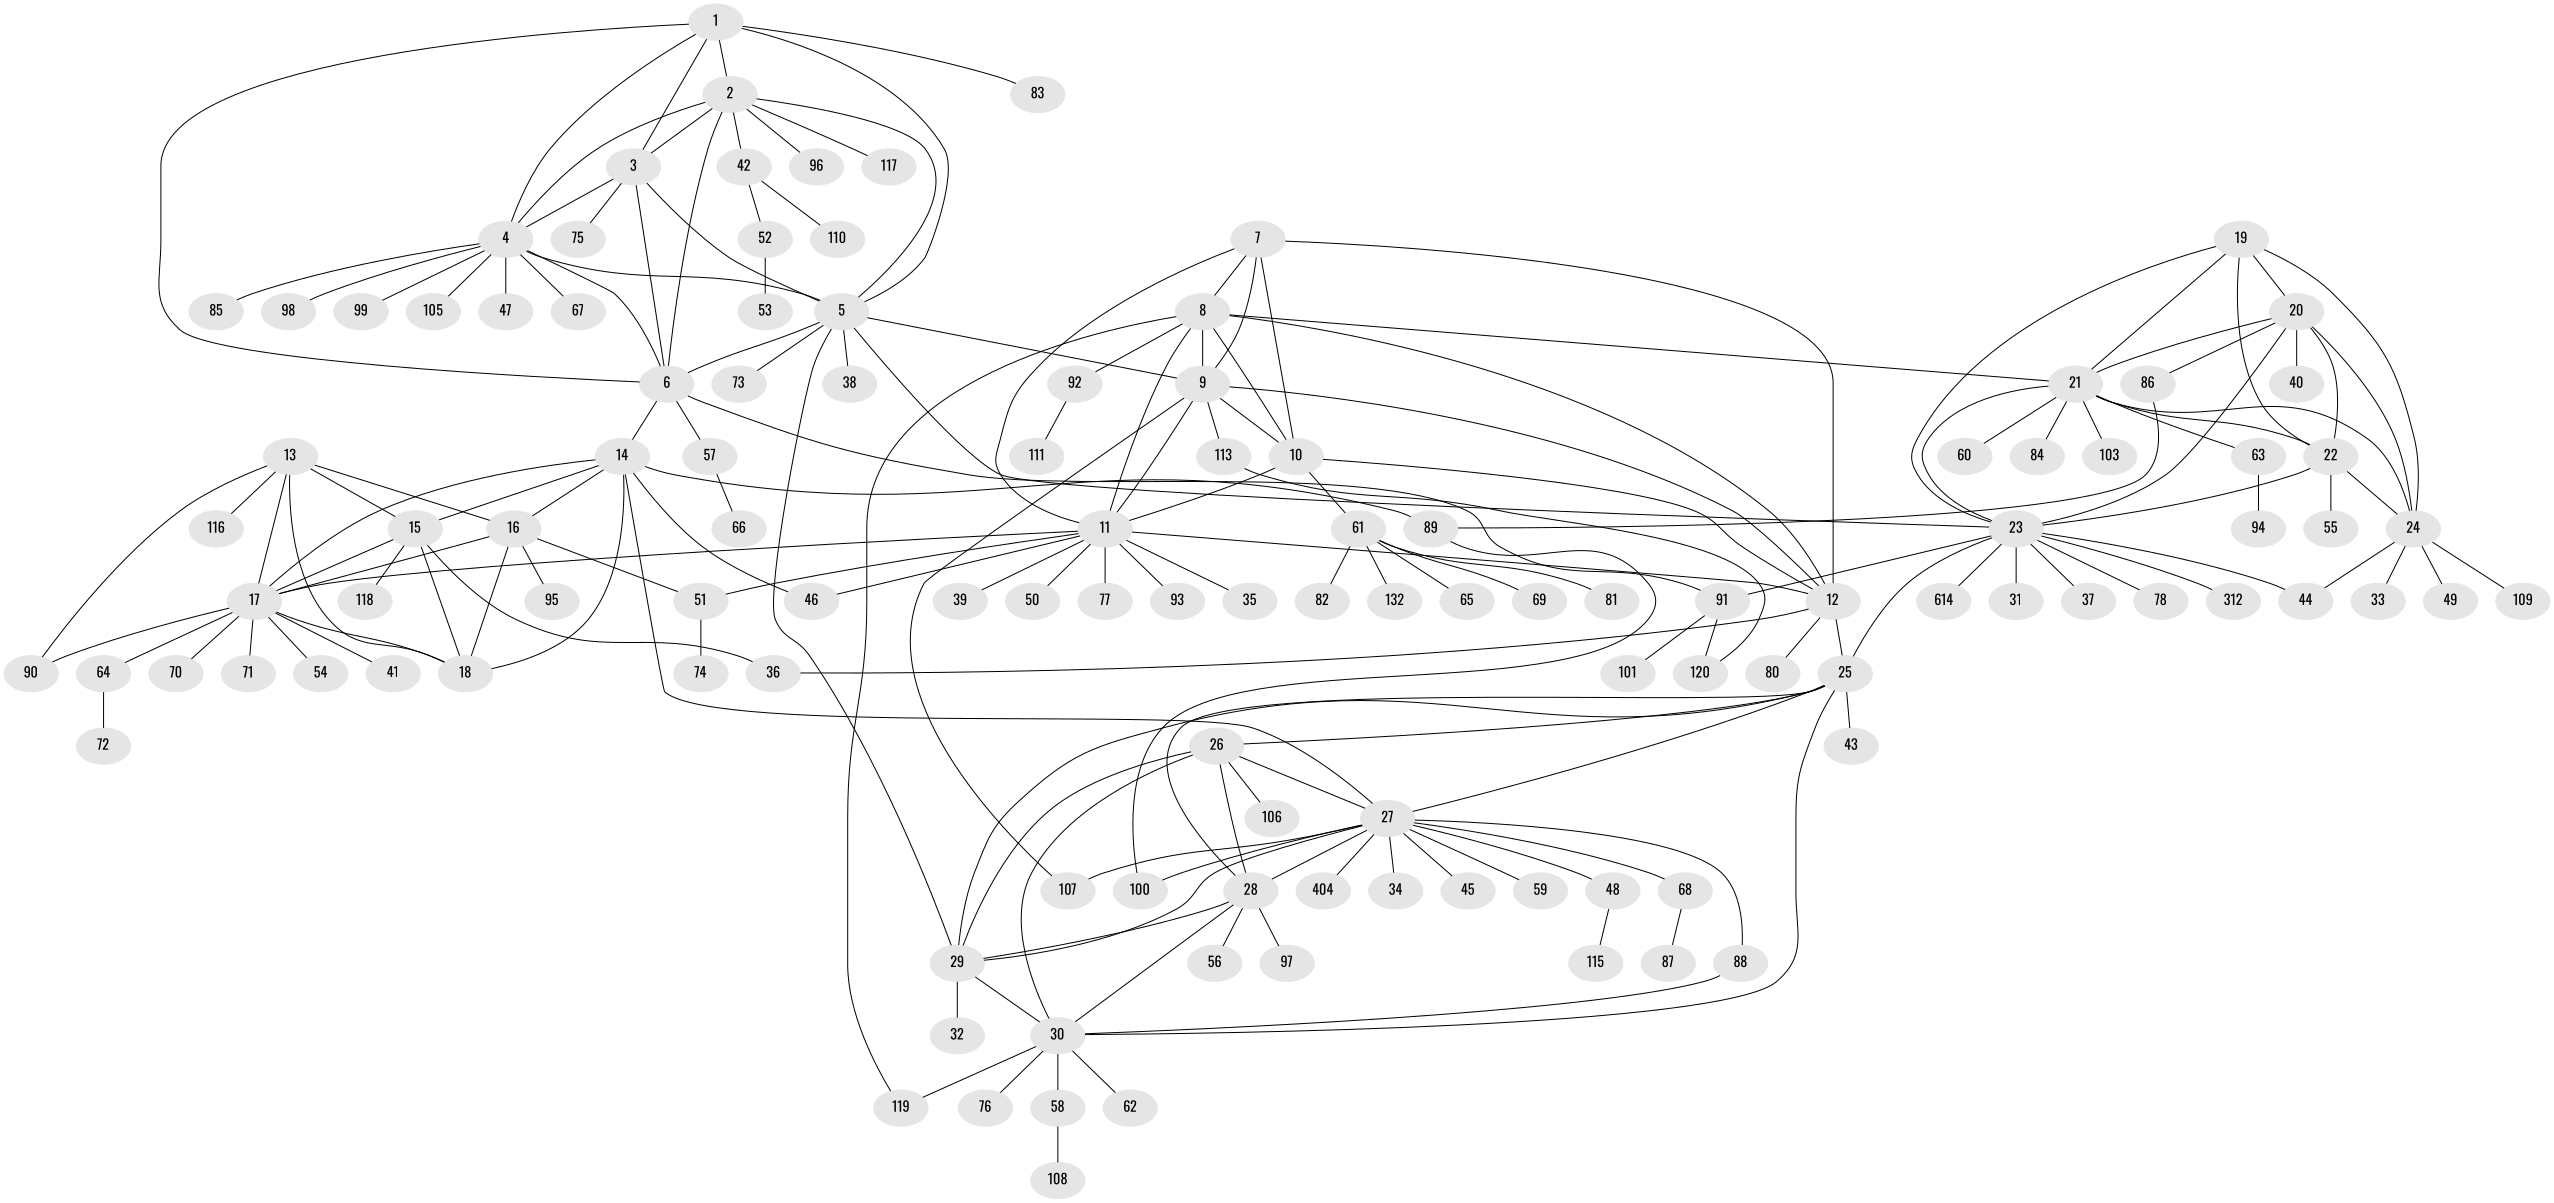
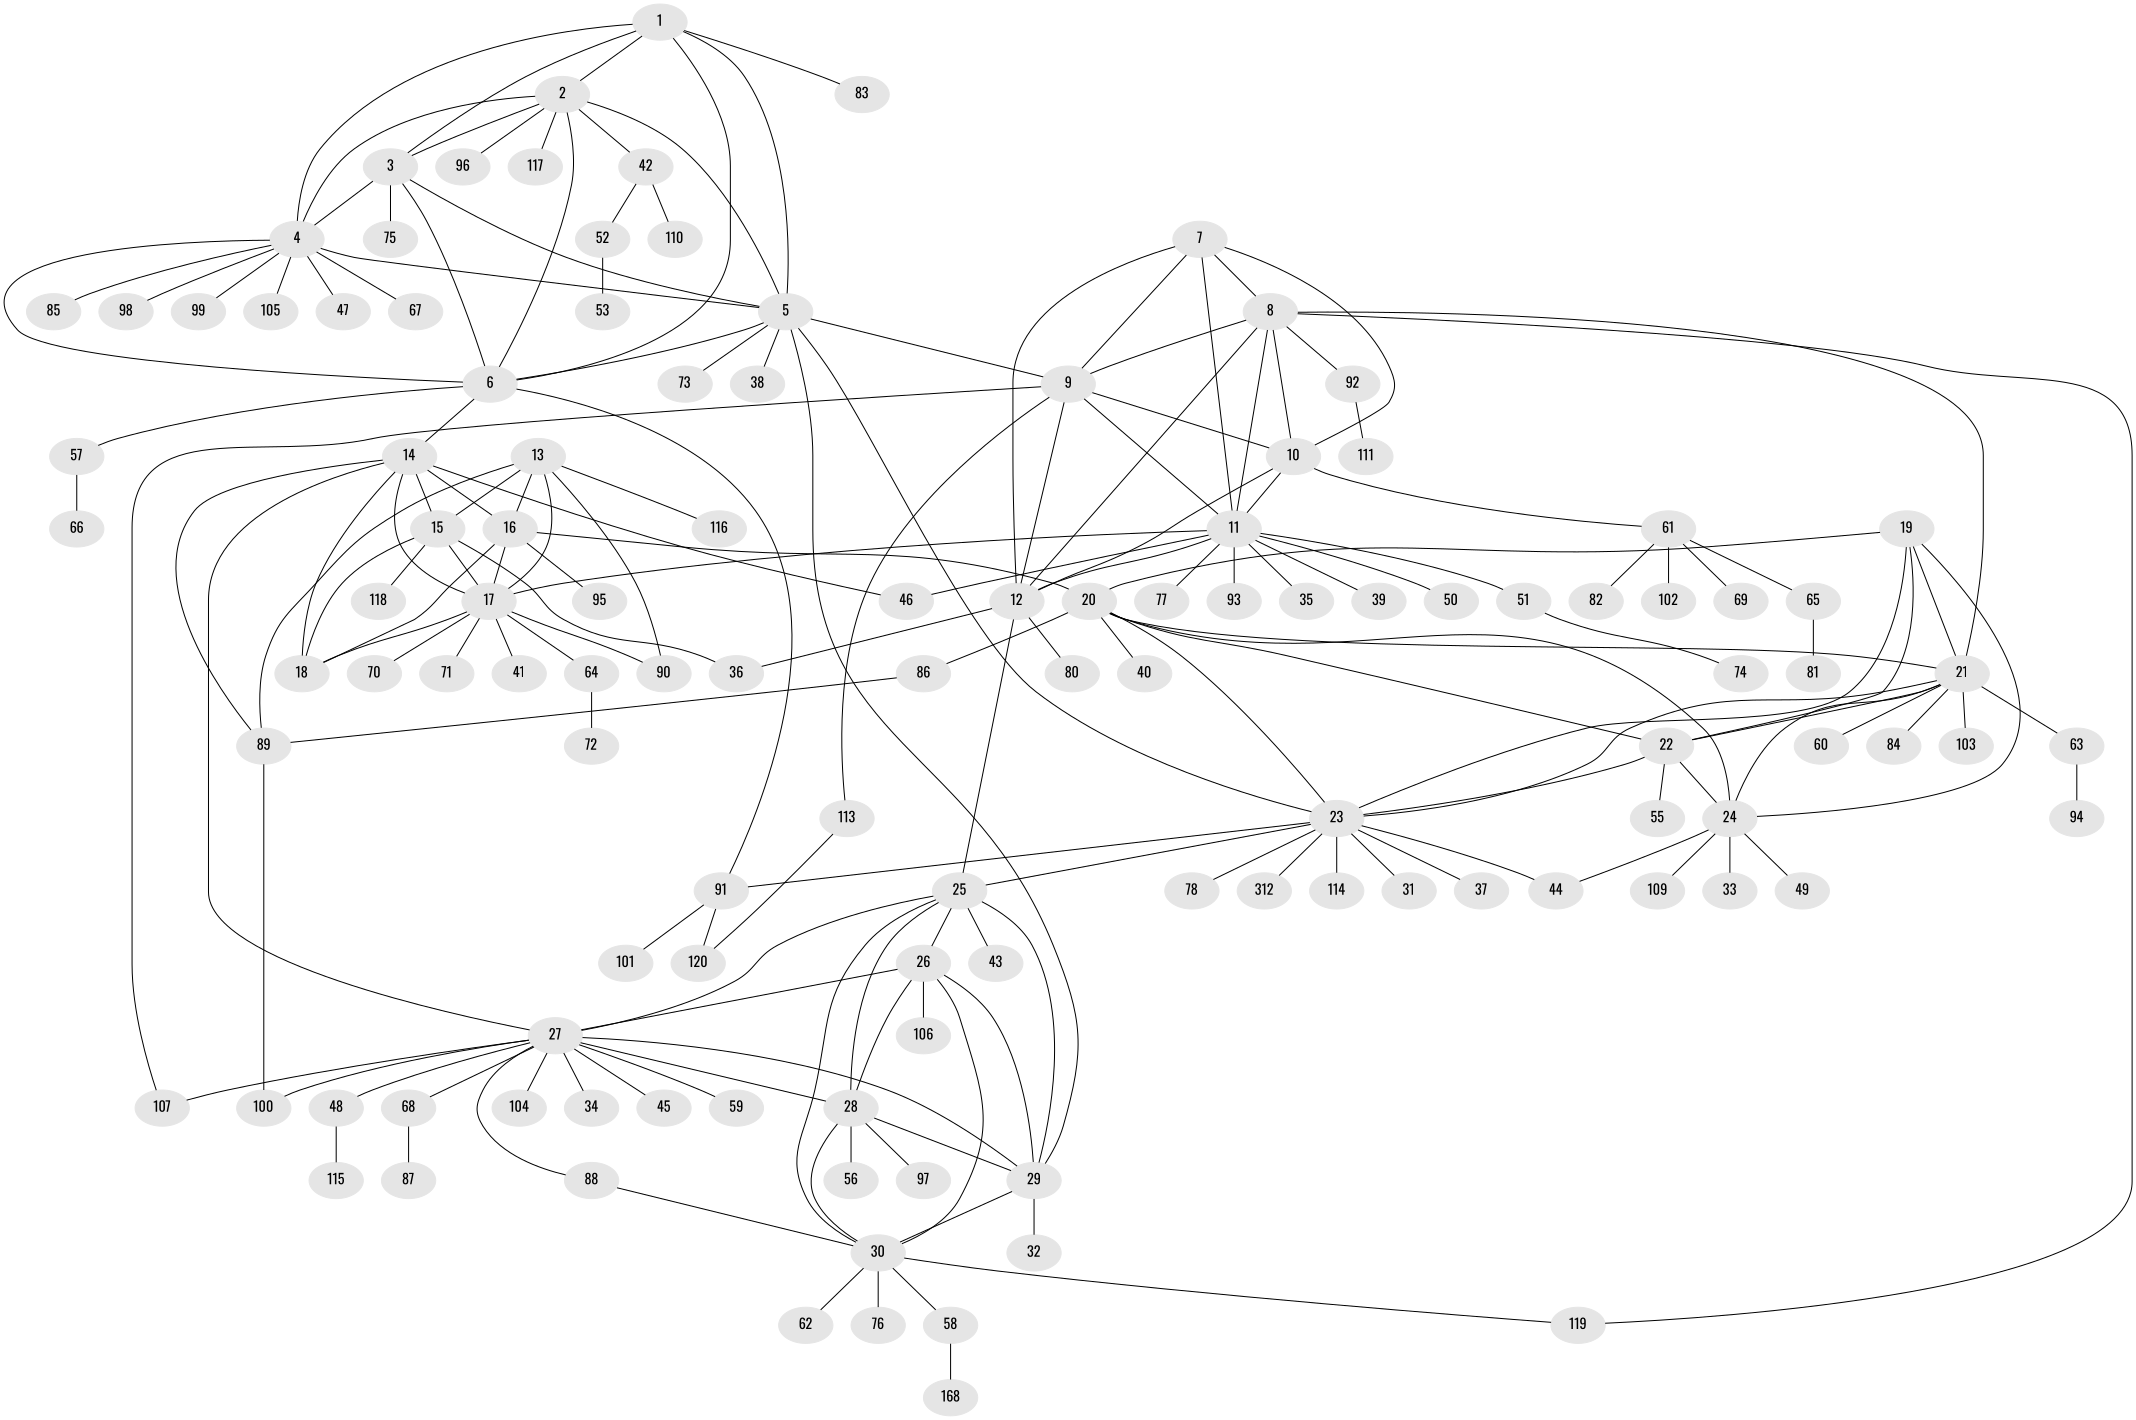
edge "16" -- "51": now "16" -- "20"
edge "61" -- "81": now "65" -- "81"
node "132": label "132" -> "102"
node "614": label "614" -> "114"
edge "13" -- "18": now "13" -- "89"
node "54": removed
node "404": label "404" -> "104"
node "108": label "108" -> "168"
